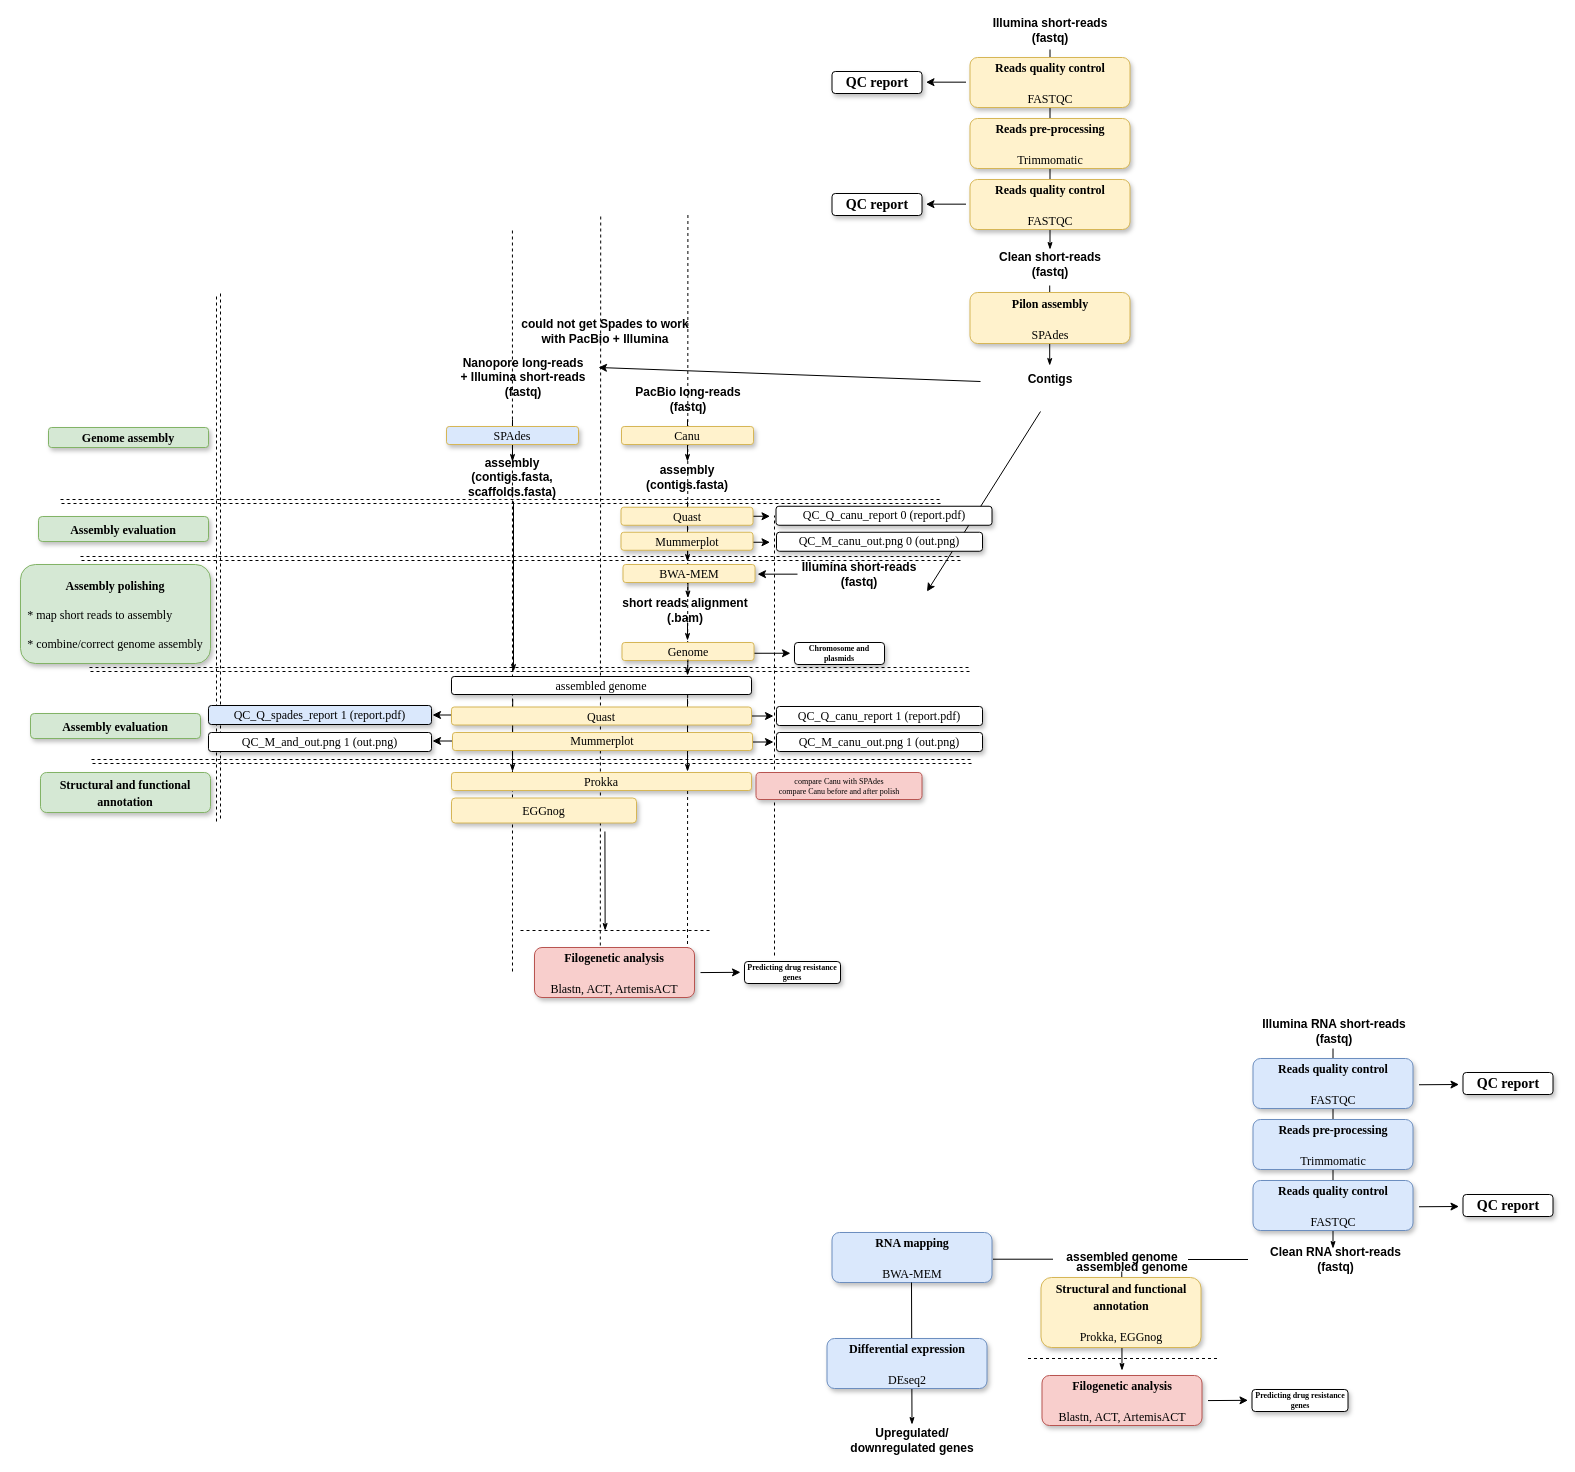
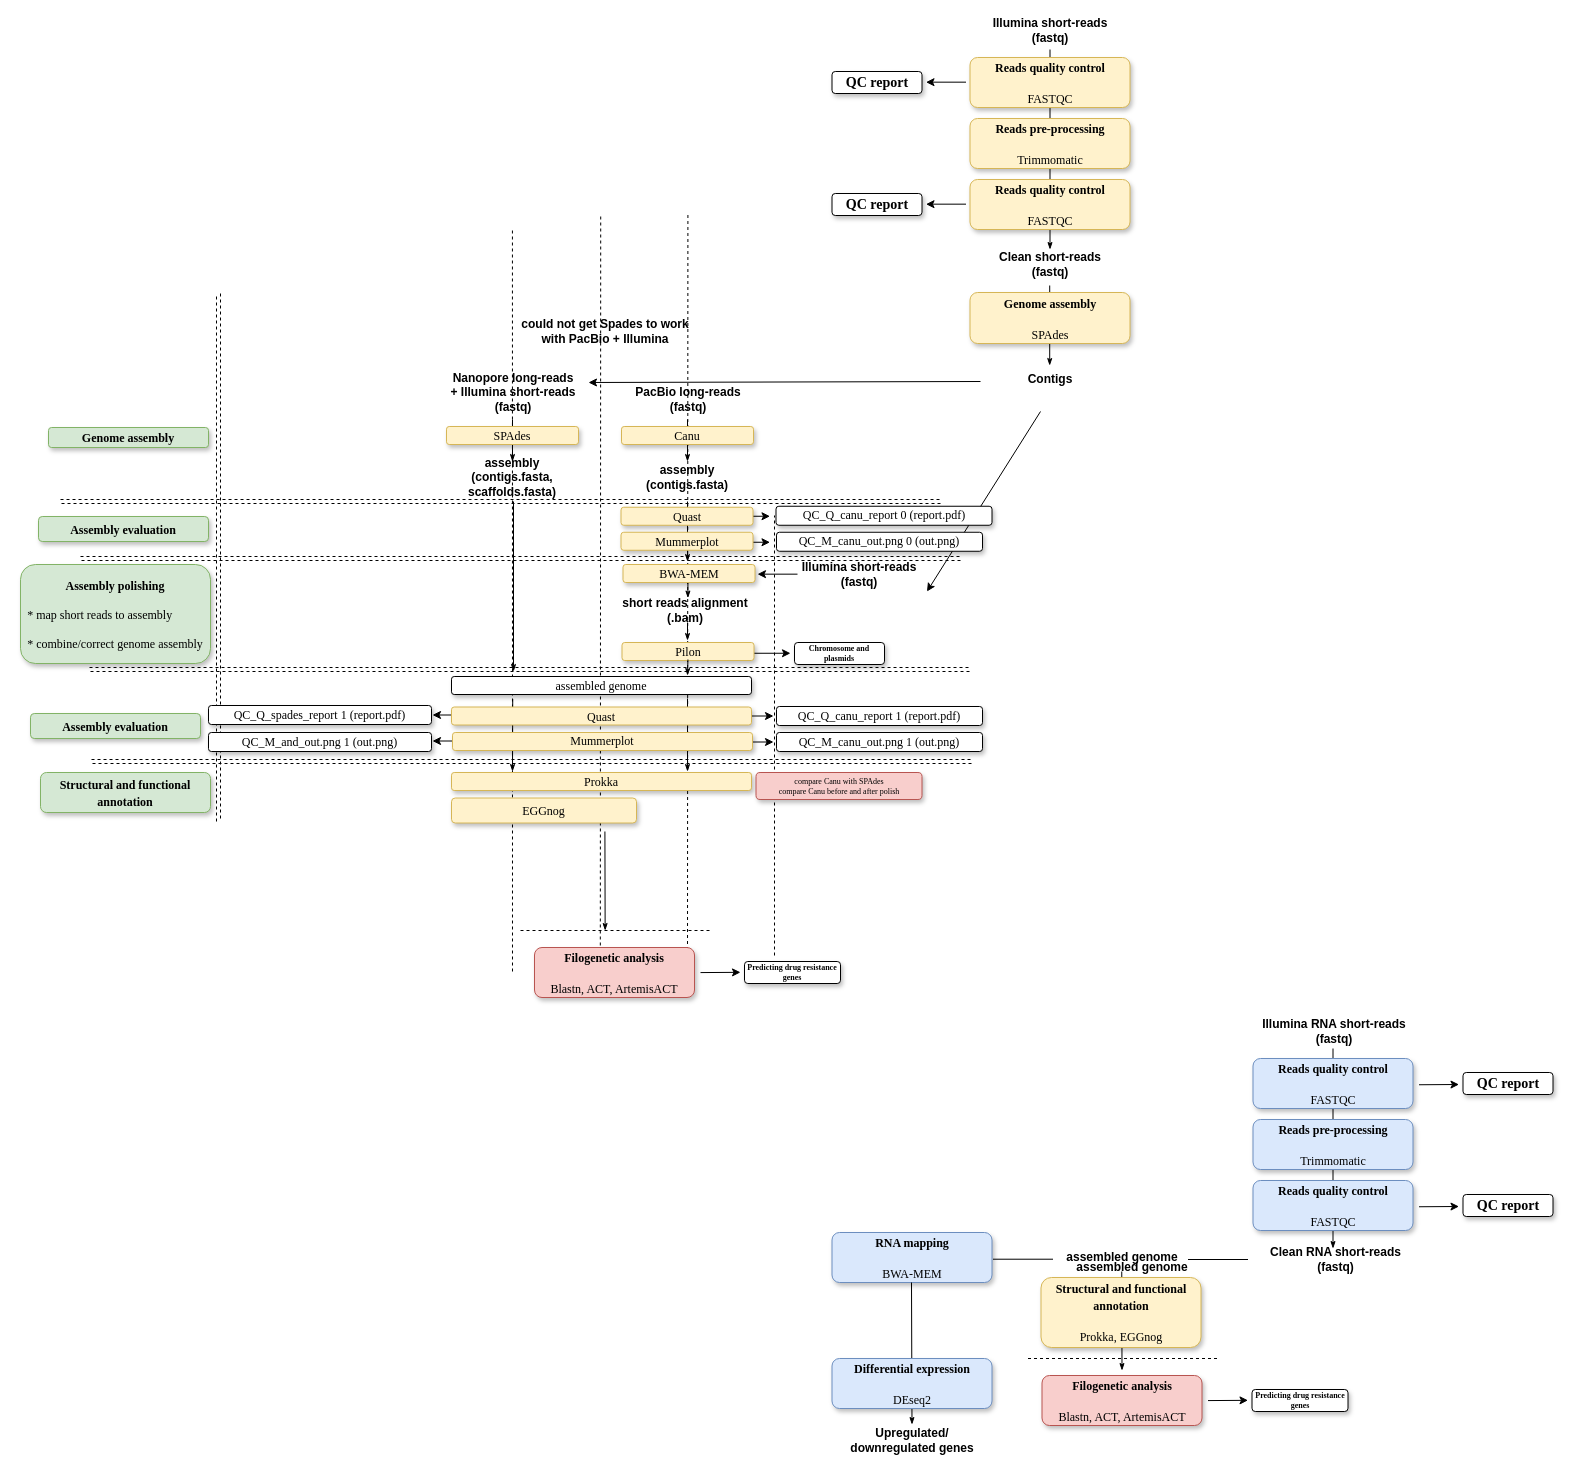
node "Pilon assembly SPAdes": label "Pilon assembly SPAdes" -> "Genome assembly SPAdes"
node "Nanopore long-reads + Illumina short-reads (fastq)": moved (524, 378) -> (514, 393)
node "SPAdes": fillcolor #dae8fc -> #fff2cc
node "Genome": label "Genome" -> "Pilon"
node "QC_Q_spades_report 1 (report.pdf)": fillcolor #dae8fc -> #ffffff
node "Differential expression DEseq2": moved (907, 1364) -> (912, 1384)
